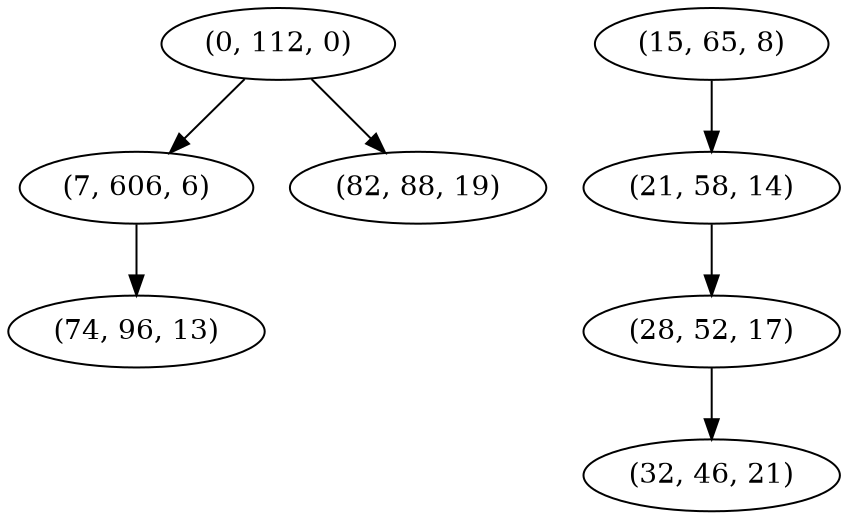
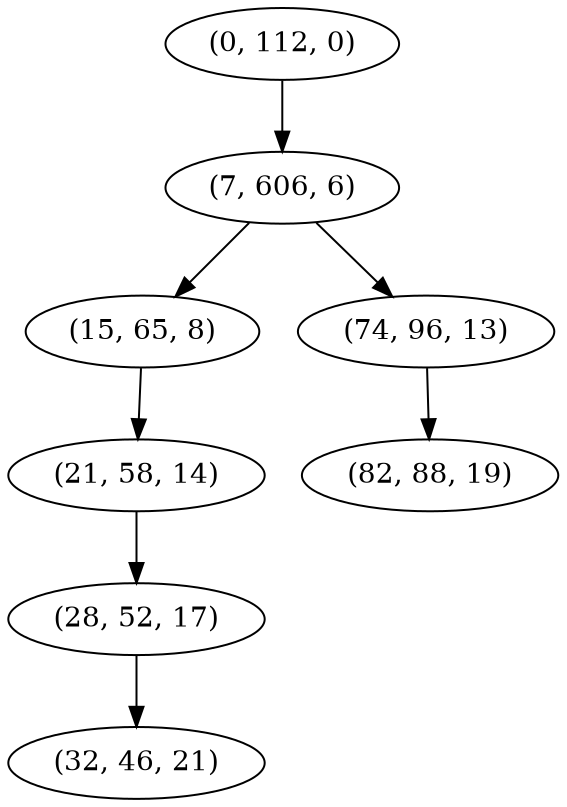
edge "(0, 112, 0)" -> "(82, 88, 19)": now "(74, 96, 13)" -> "(82, 88, 19)"
edge "(7, 606, 6)" -> "(15, 65, 8)": added
